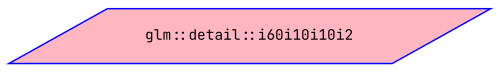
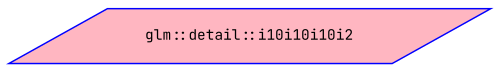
node "glm::detail::i60i10i10i2": label "glm::detail::i60i10i10i2" -> "glm::detail::i10i10i10i2"
